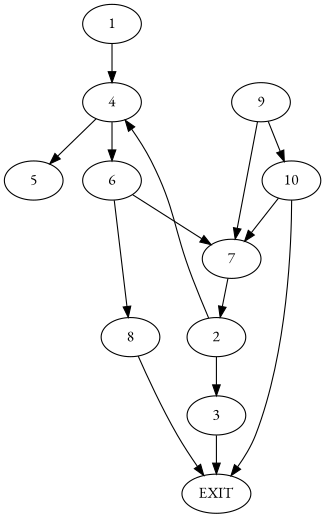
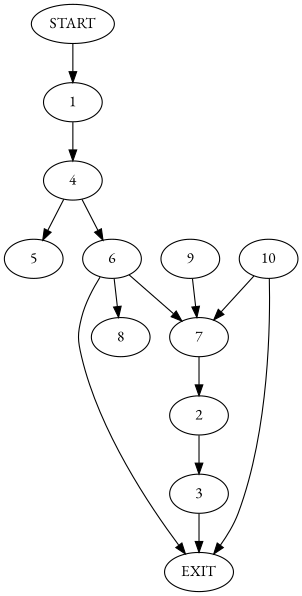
node "START": added
edge "9" -> "10": removed
edge "2" -> "4": removed
edge "8" -> "EXIT": now "6" -> "EXIT"
